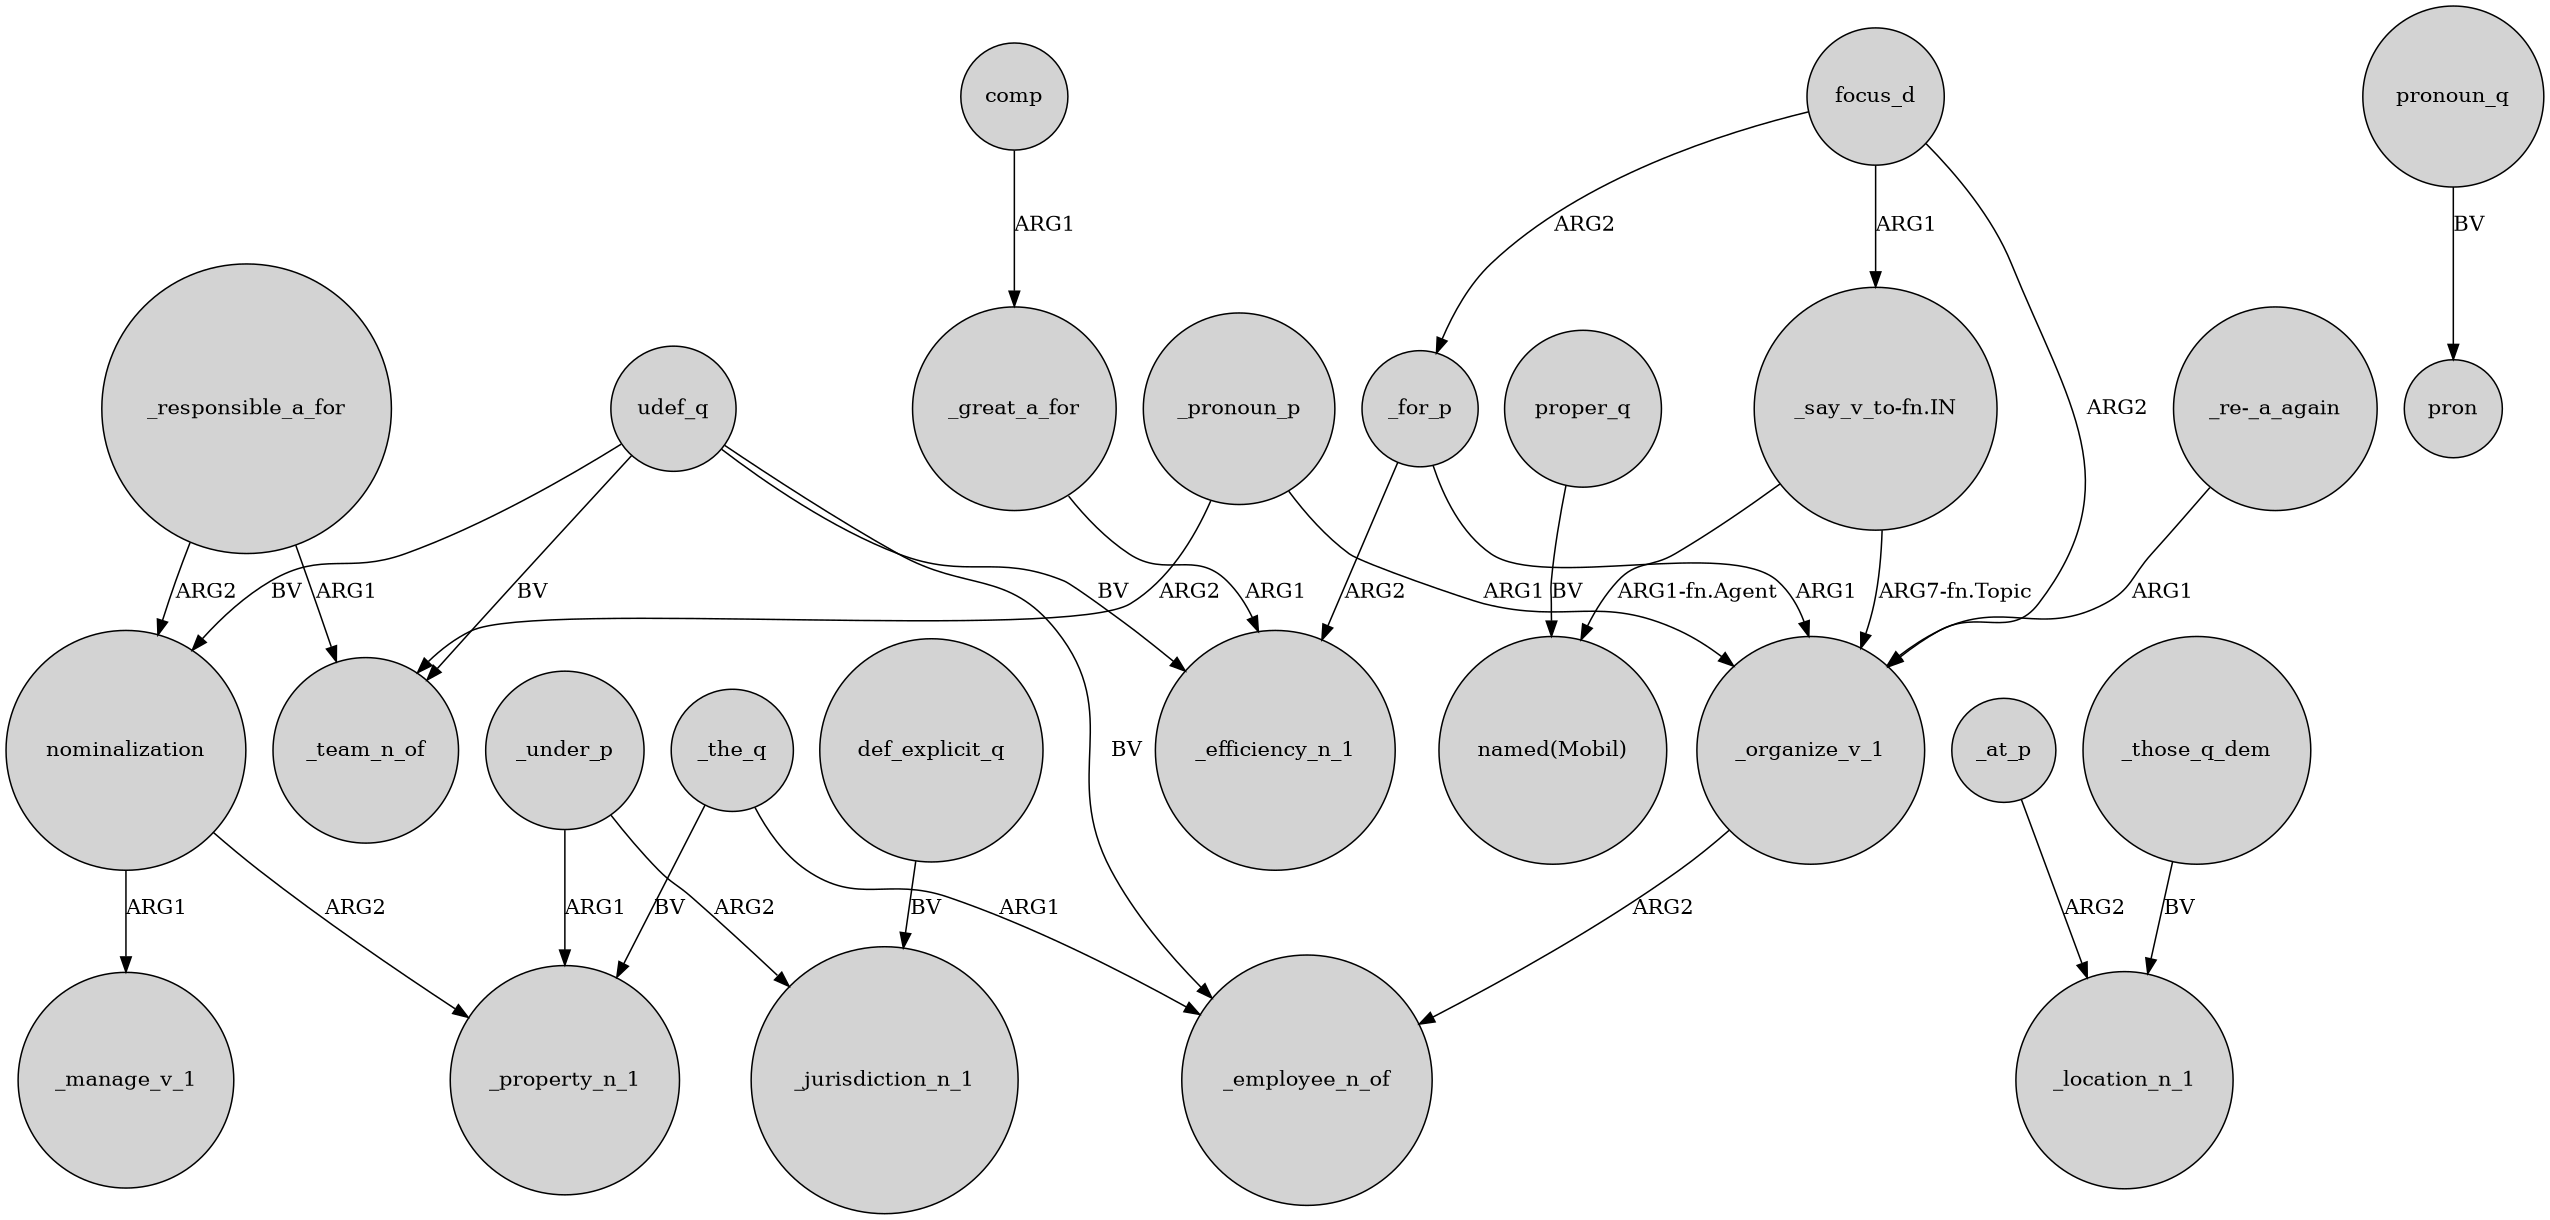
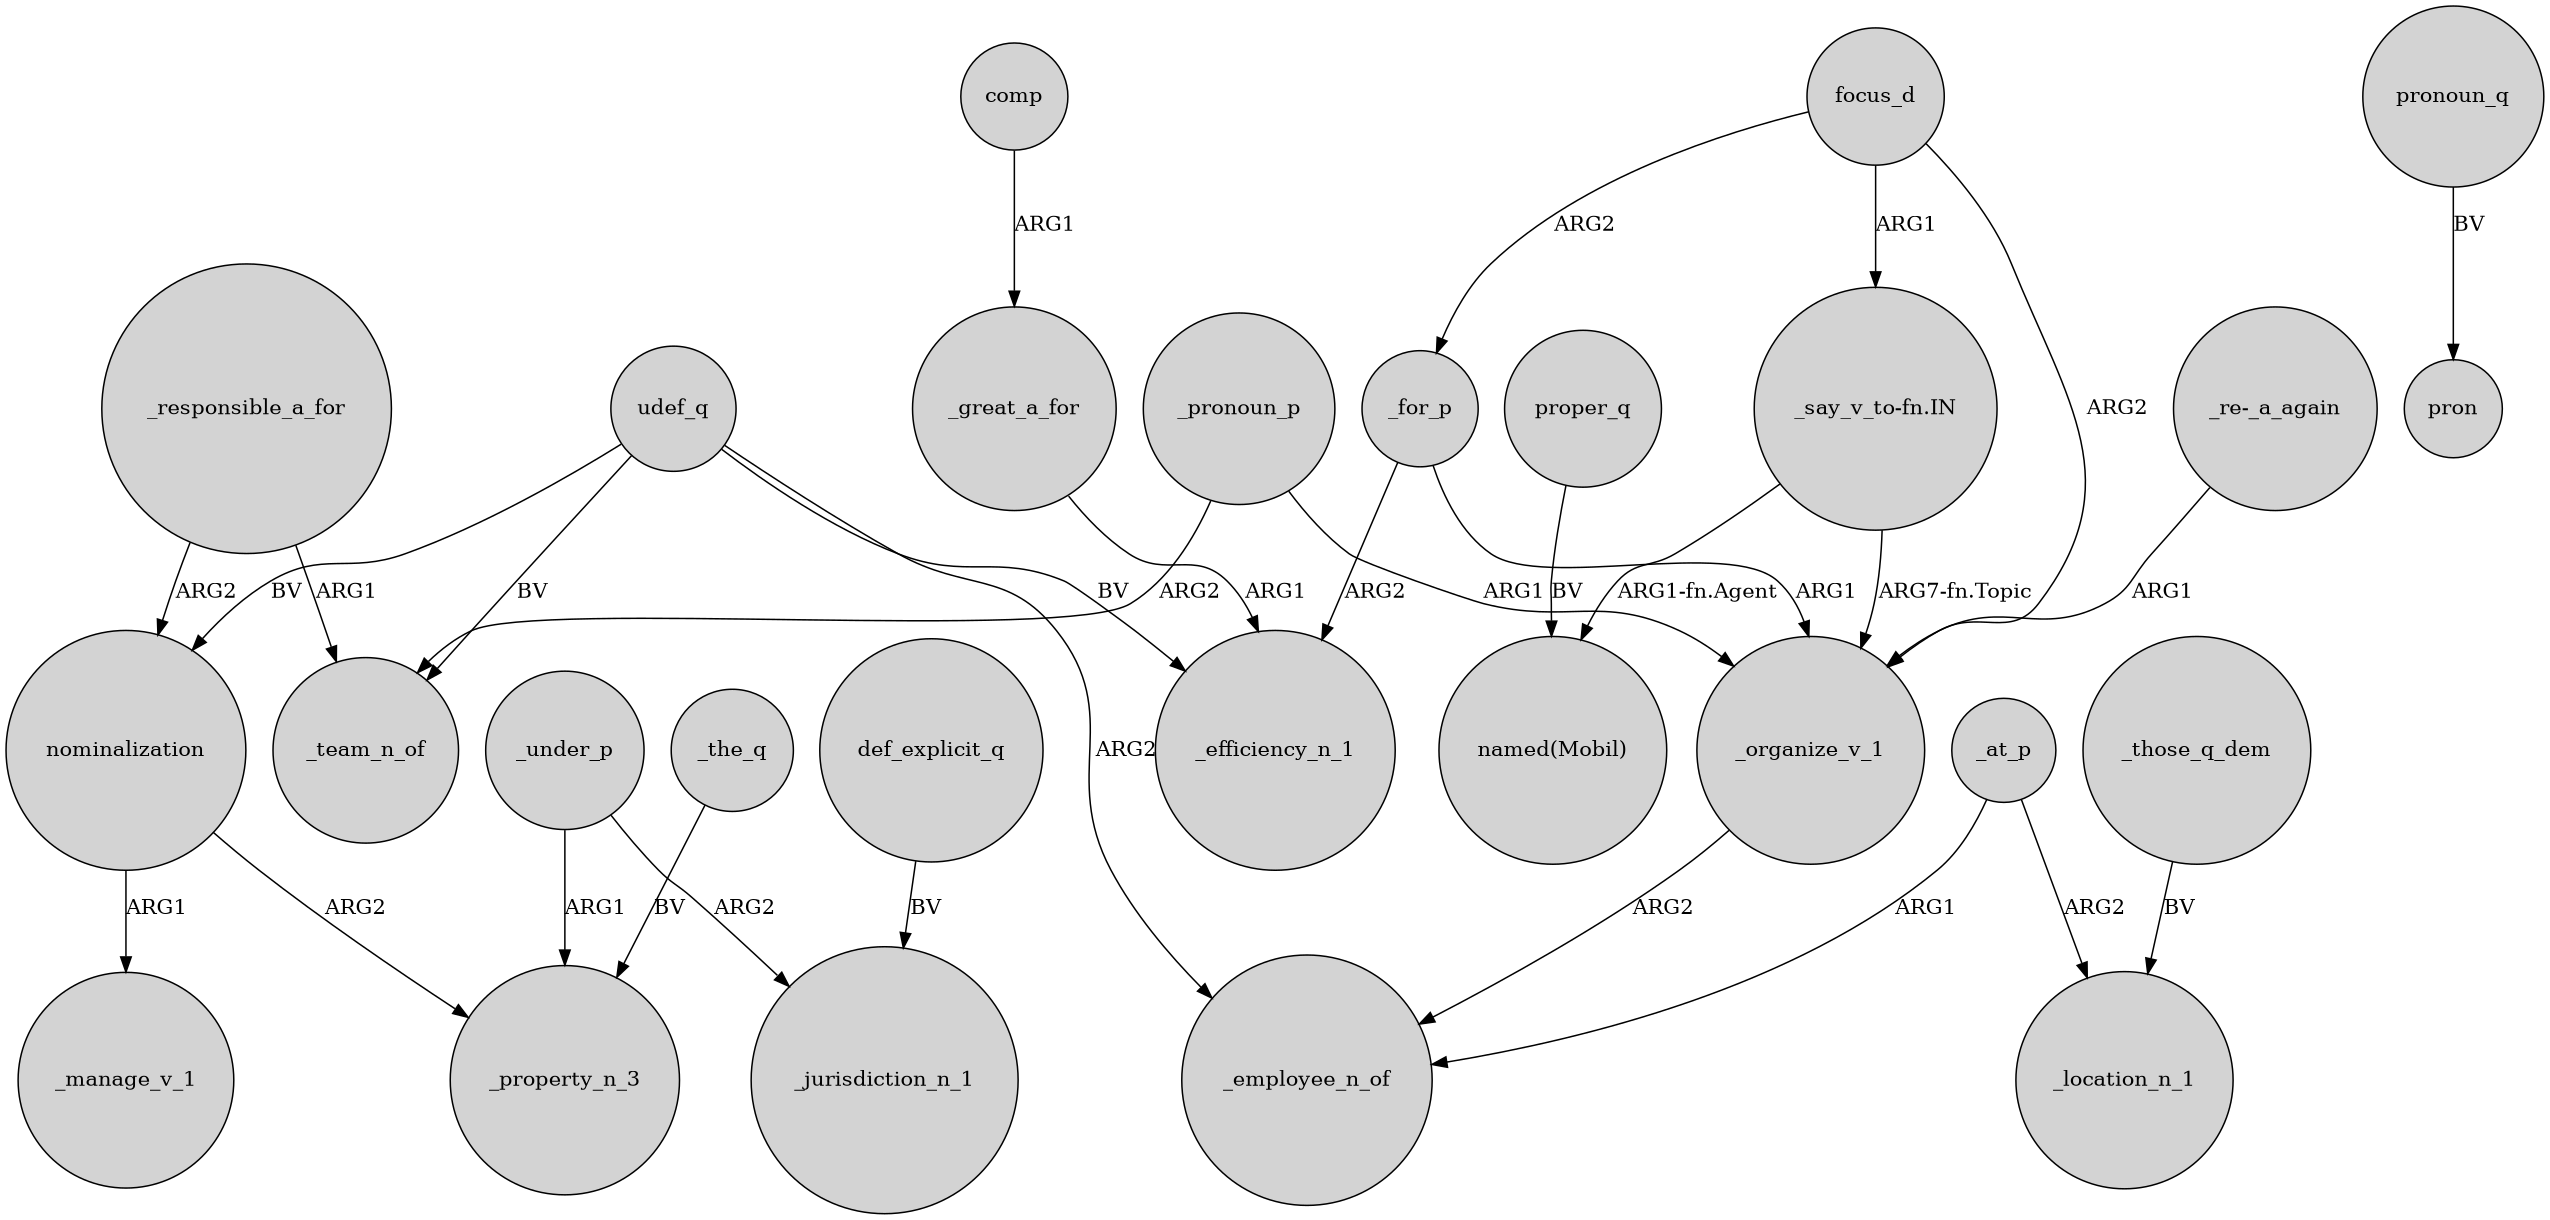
edge "udef_q" -> "_employee_n_of": label "BV" -> "ARG2"
edge "_the_q" -> "_employee_n_of": now "_at_p" -> "_employee_n_of"
node "_property_n_1": label "_property_n_1" -> "_property_n_3"
